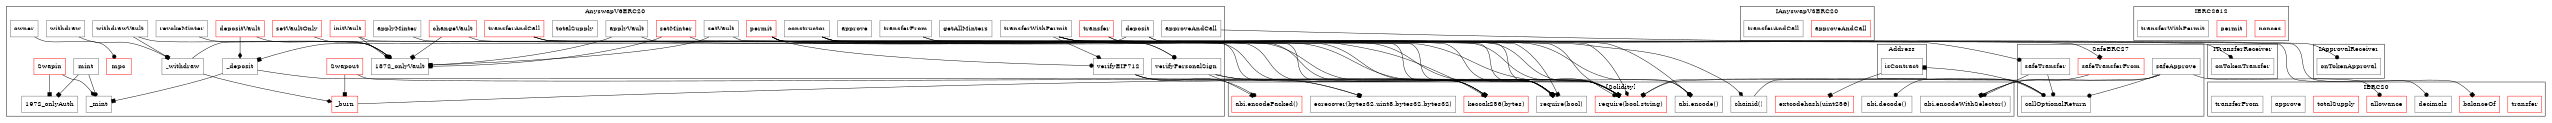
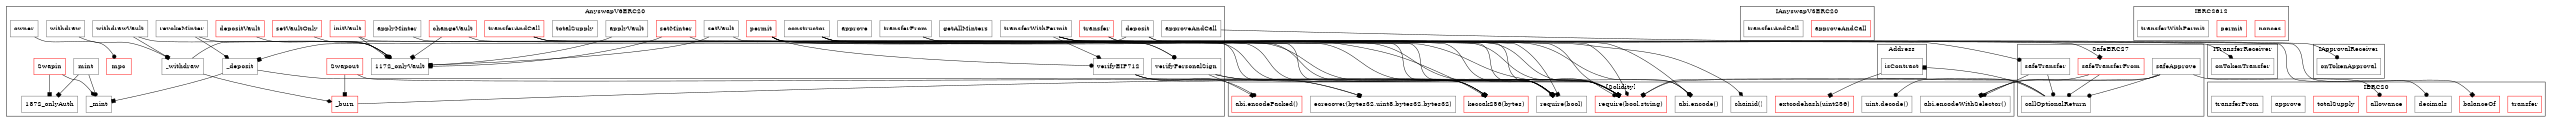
edge "depositVault" -> "_deposit": now "revokeMinter" -> "_deposit"
edge "applyVault" -> "require(bool)": removed
node "1872_onlyVault": label "1872_onlyVault" -> "1172_onlyVault"
edge "chainid()" -> "callOptionalReturn": now "safeTransferFrom" -> "callOptionalReturn"
node "1972_onlyAuth": label "1972_onlyAuth" -> "1872_onlyAuth"
node "abi.decode()": label "abi.decode()" -> "uint.decode()"
